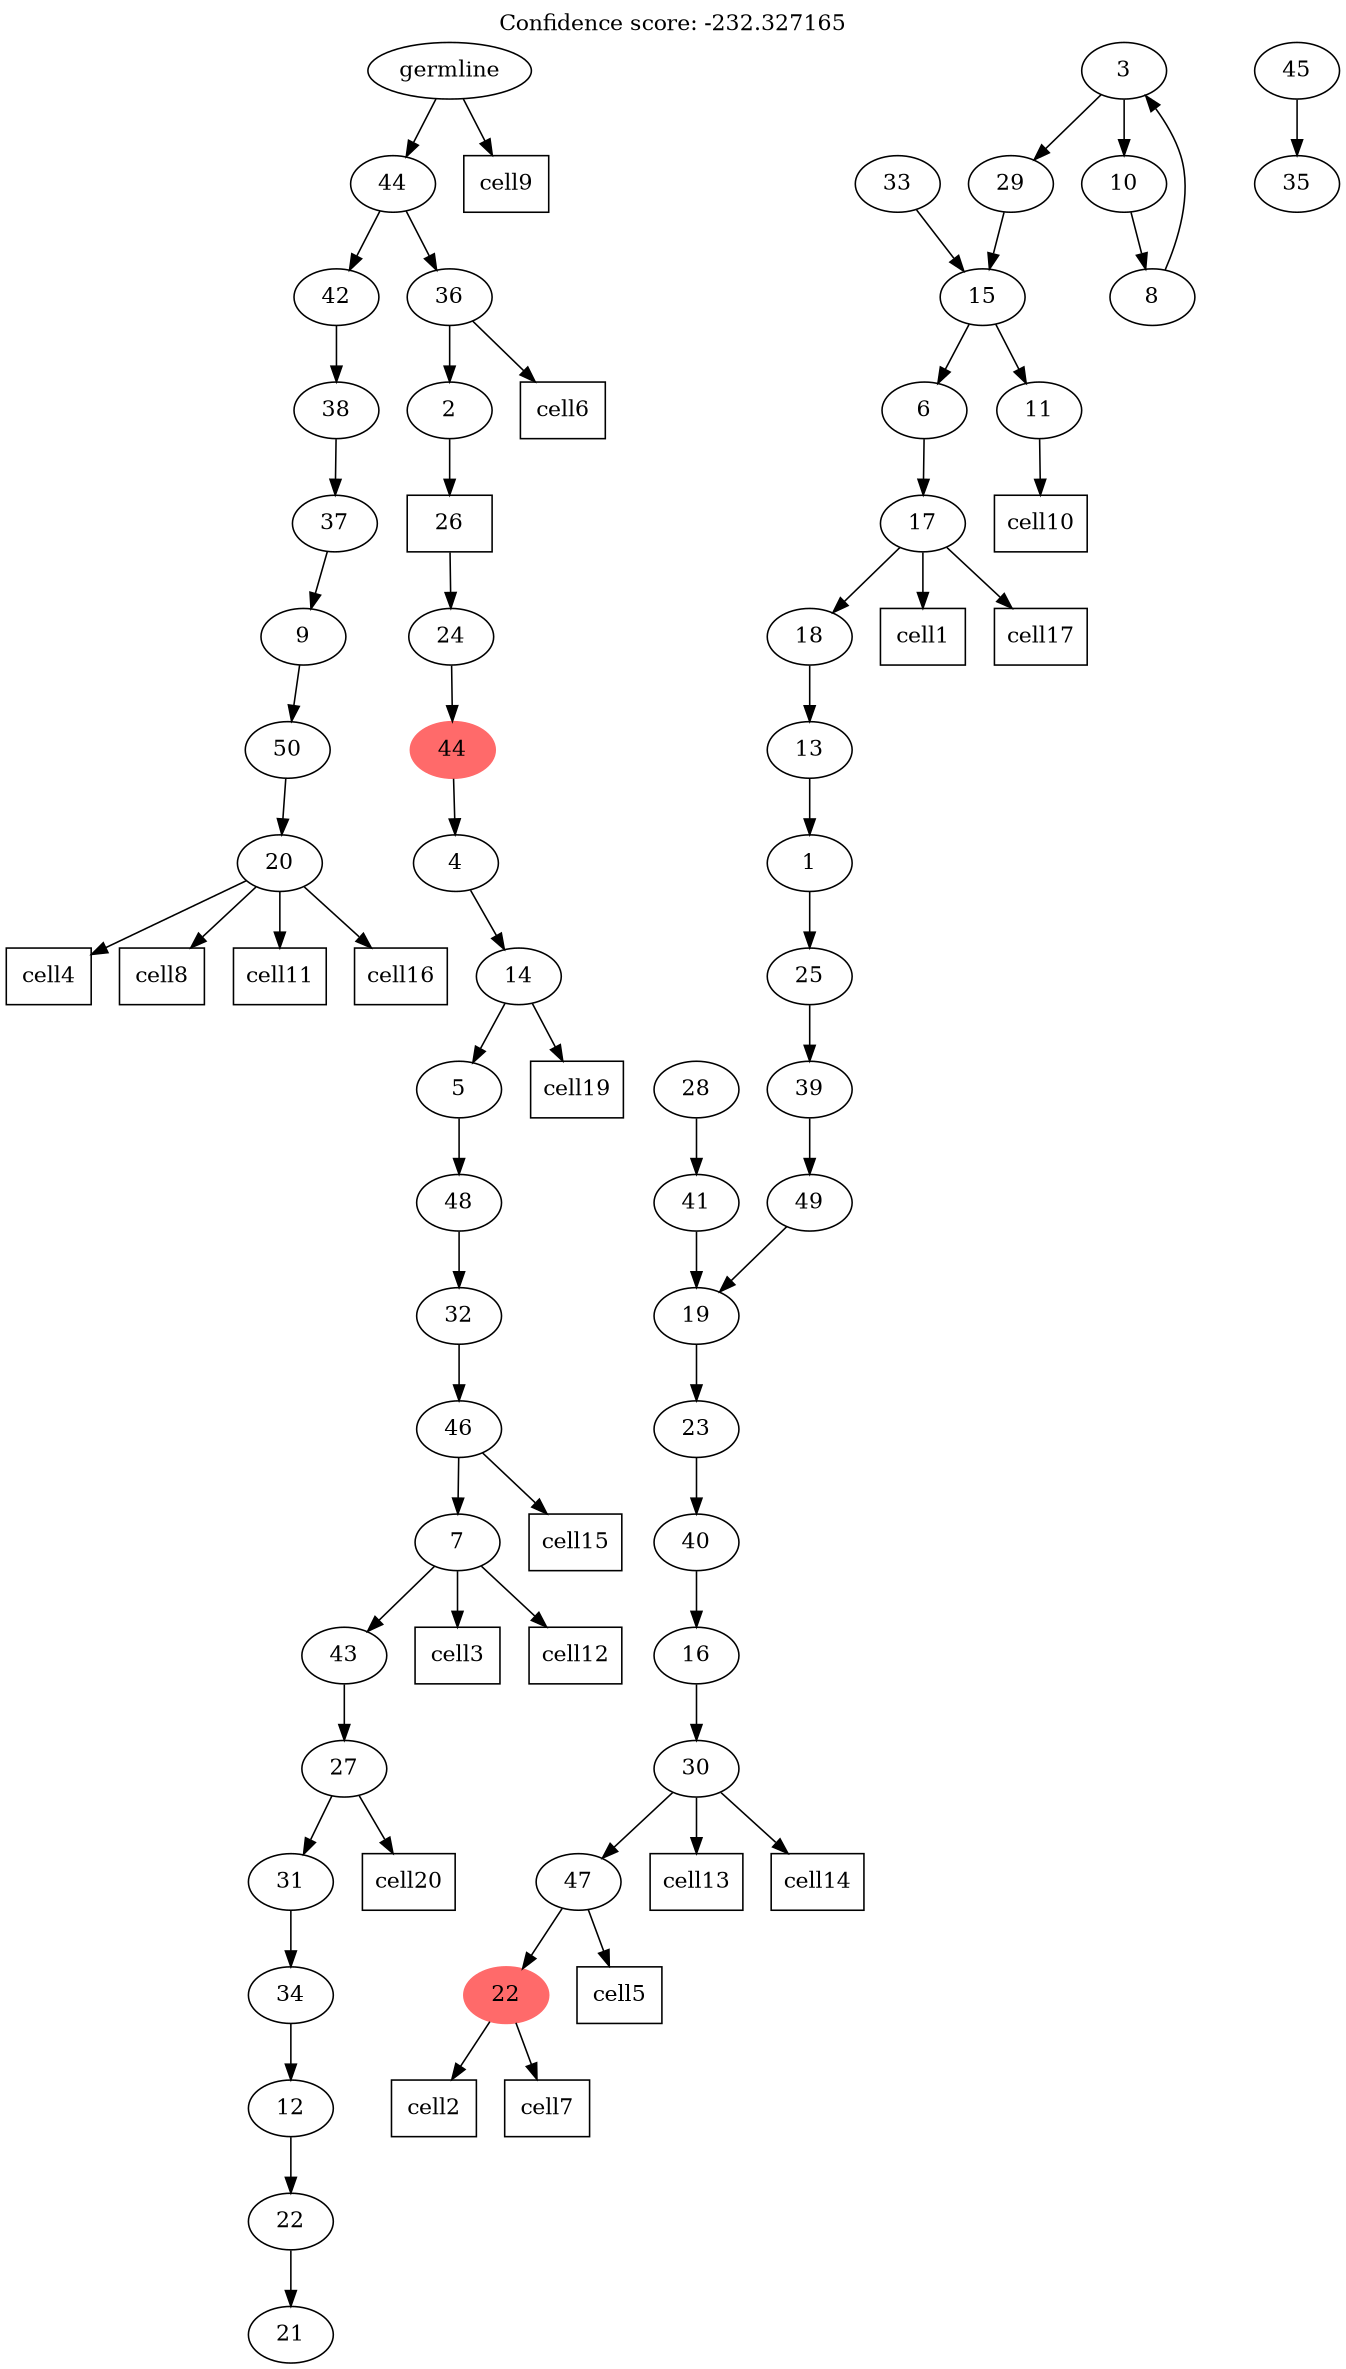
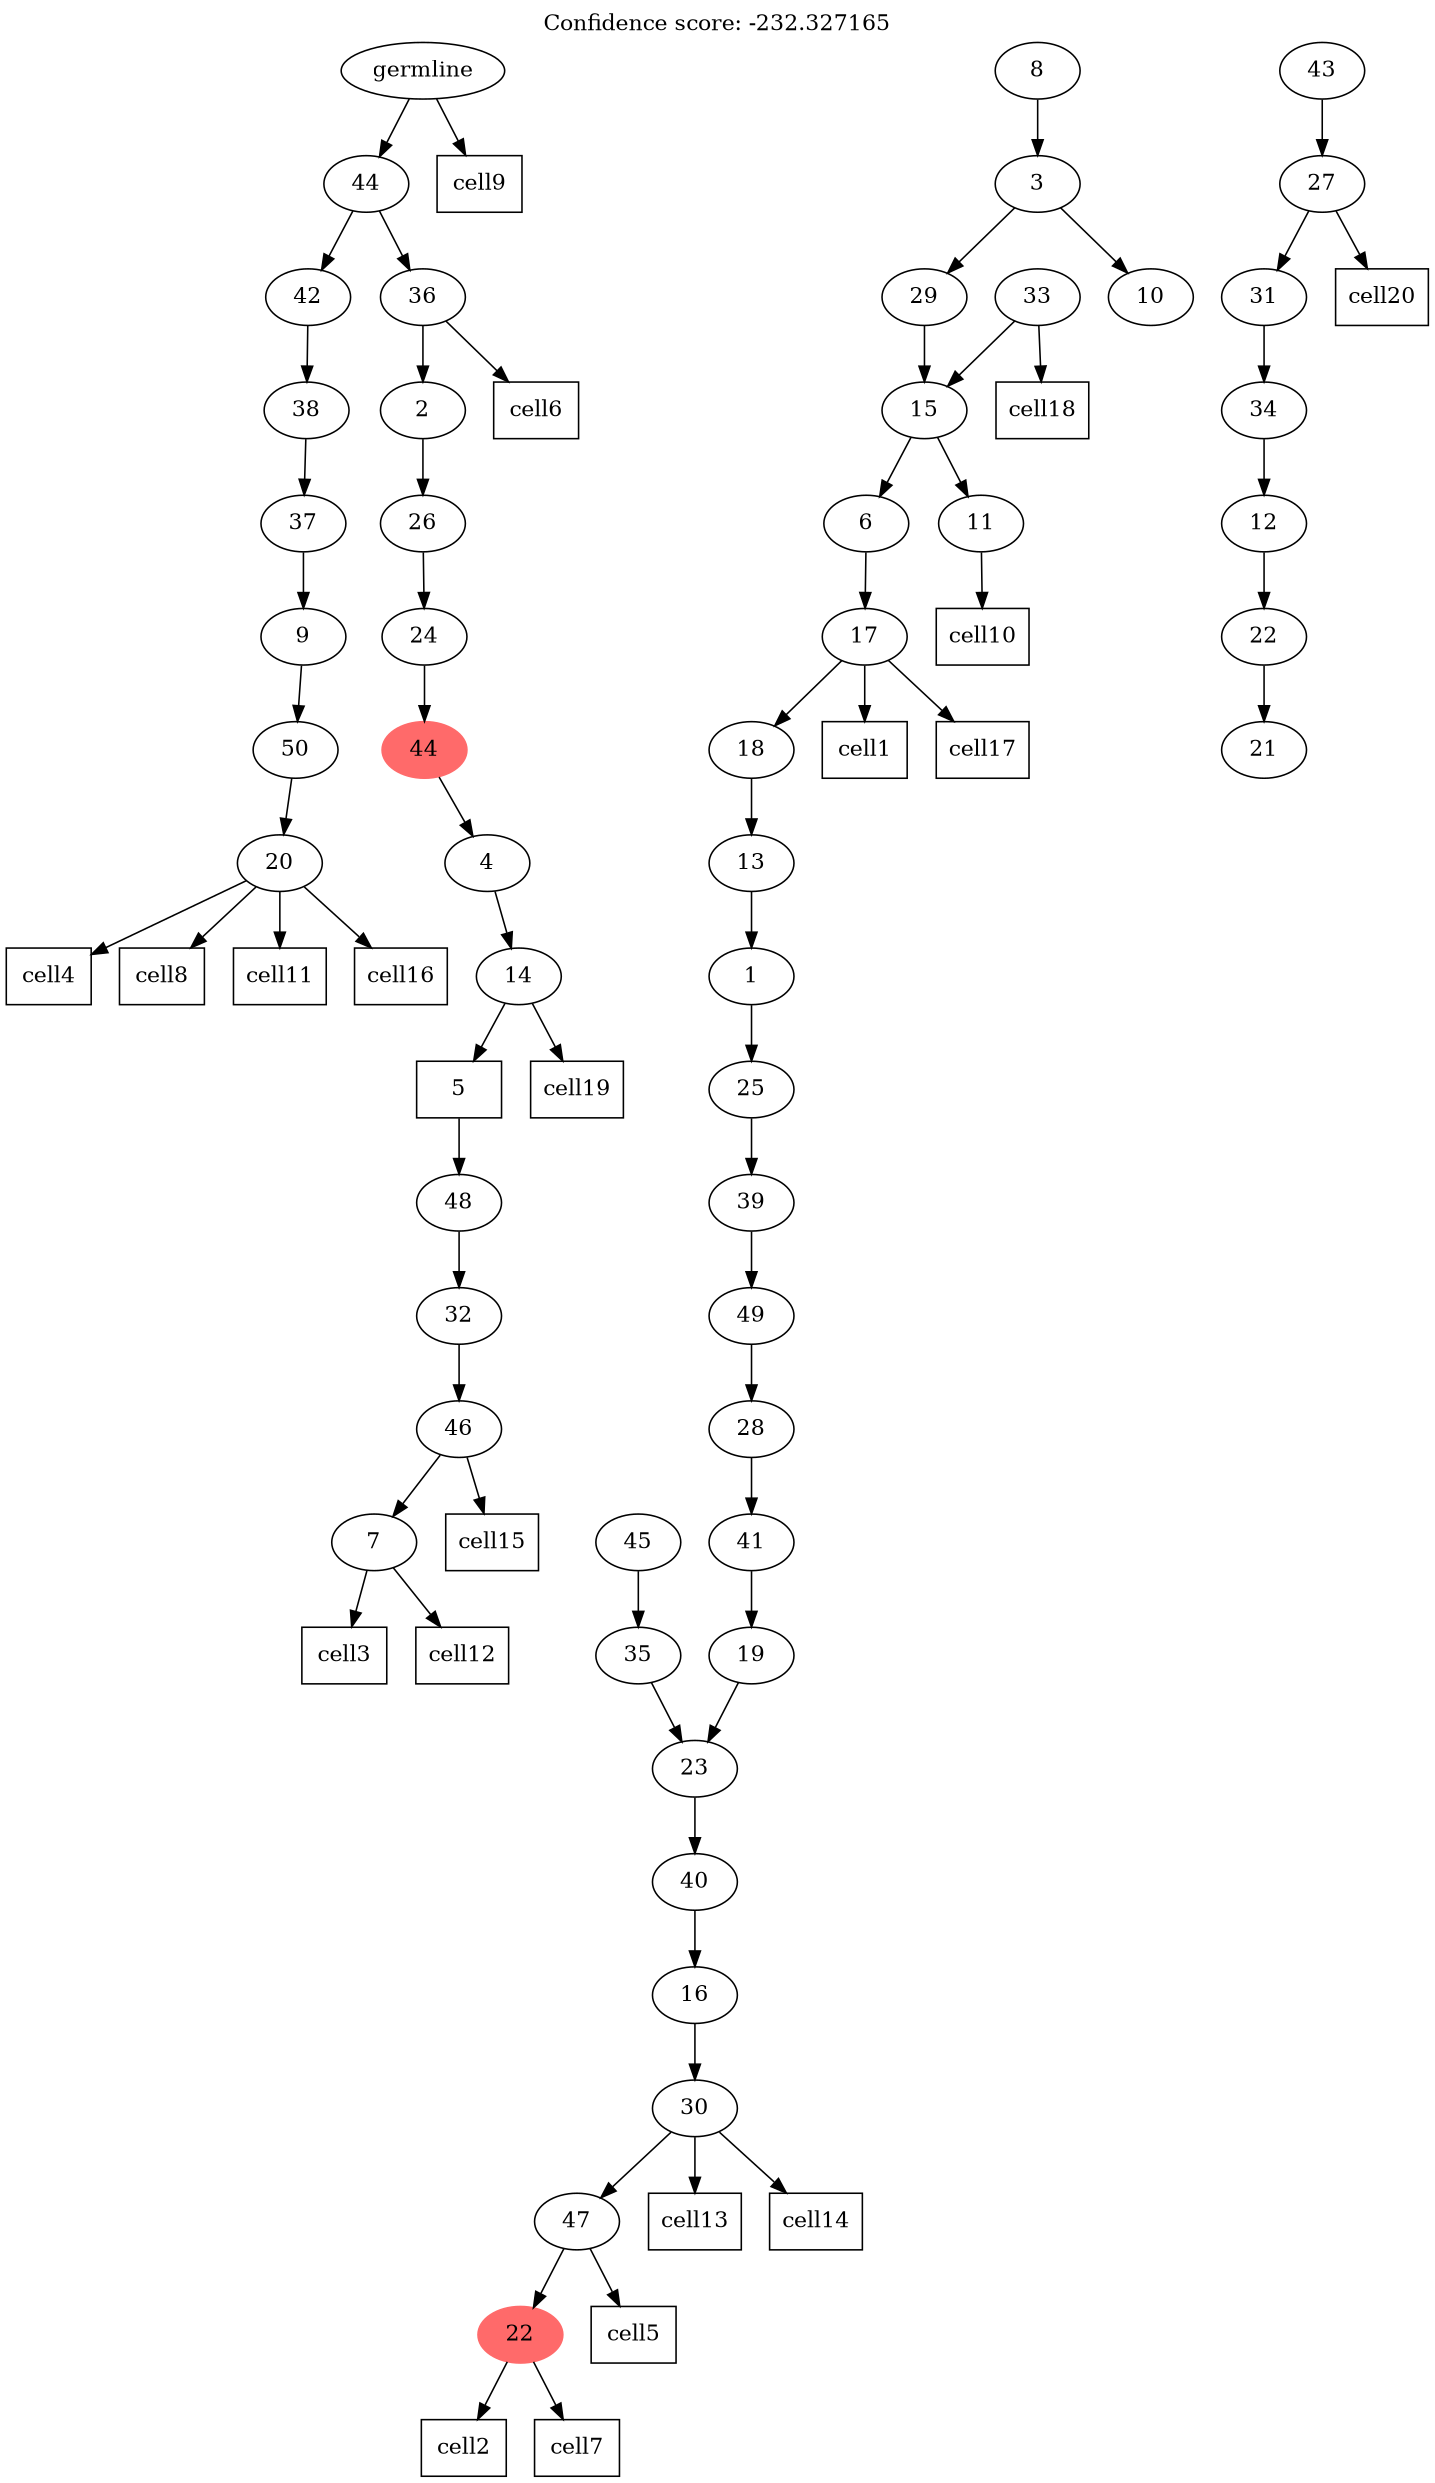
edge "10" -> "8": removed
node "cell18": added
node "26": shape box -> ellipse
node "5": shape ellipse -> box
edge "49" -> "19": now "49" -> "28"
edge "7" -> "43": removed
edge "35" -> "23": added
